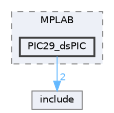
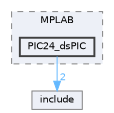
node "PIC29_dsPIC": label "PIC29_dsPIC" -> "PIC24_dsPIC"
